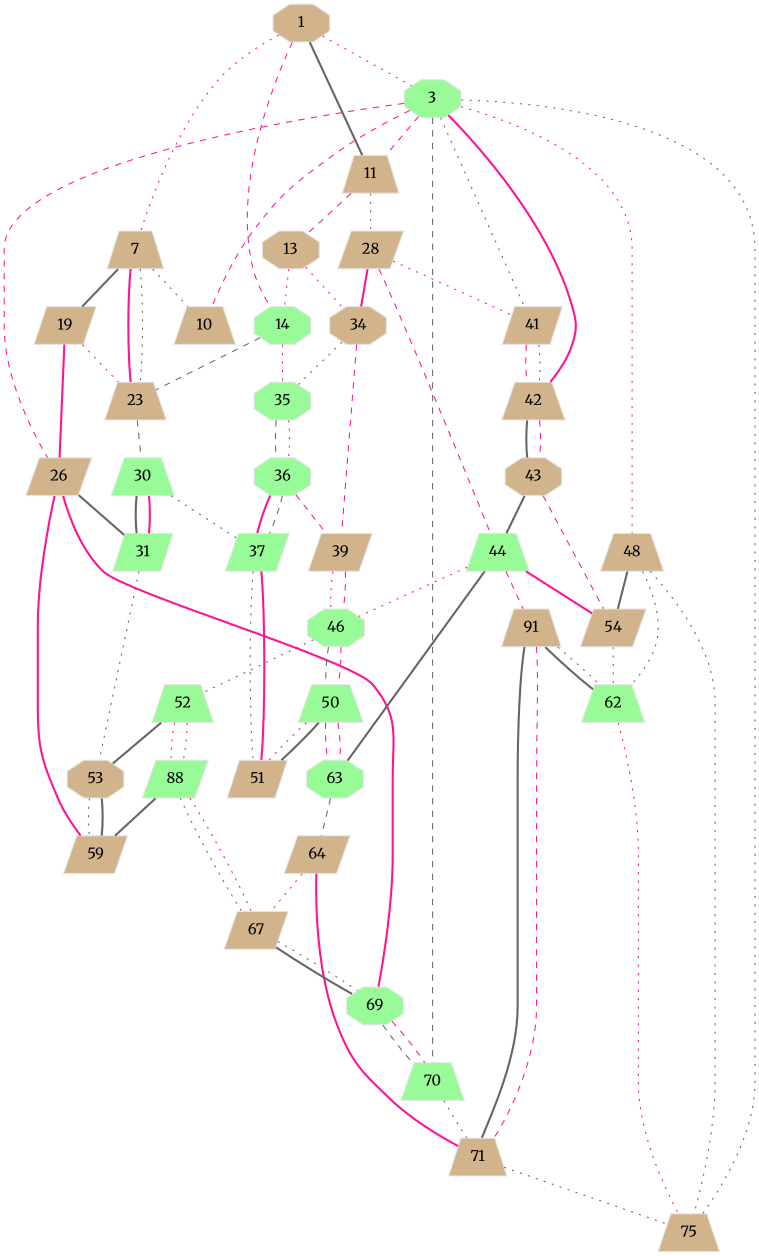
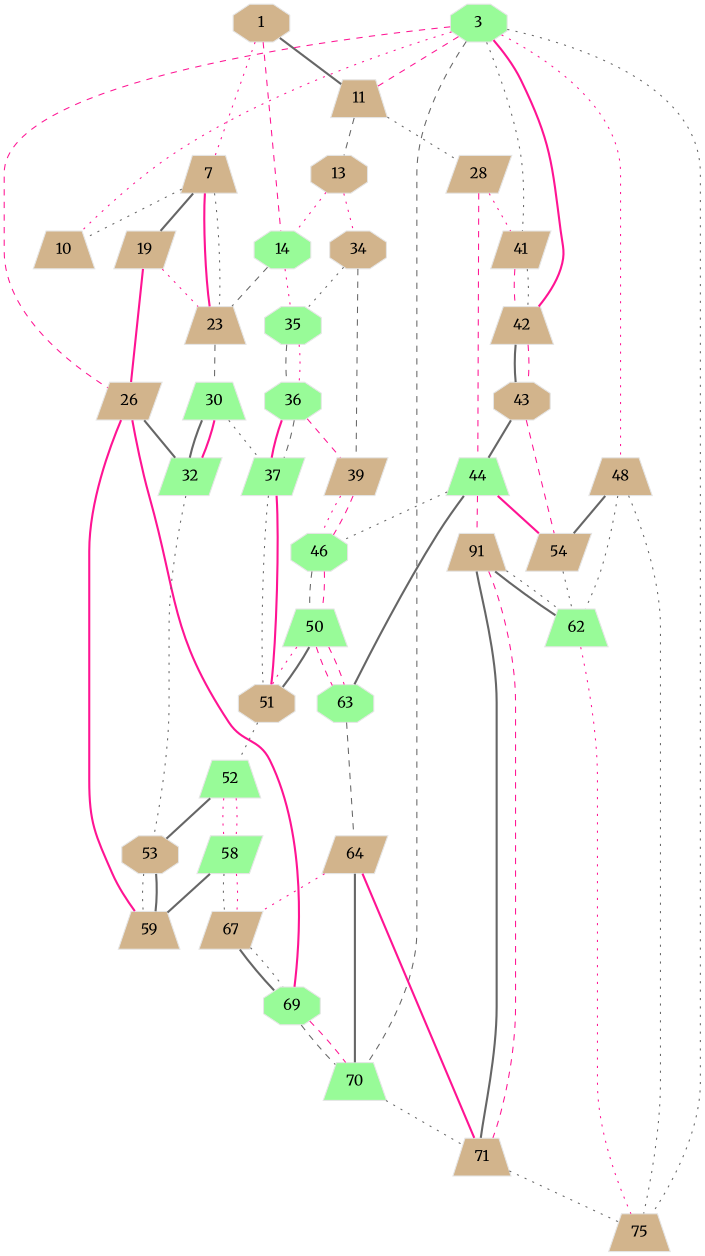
edge "1" -- "3": removed
edge "3" -- "10": style dashed -> dotted
edge "11" -- "13": color deeppink -> gray40
edge "28" -- "34": removed
edge "34" -- "39": color deeppink -> gray40
node "31": label "31" -> "32"
edge "44" -- "46": color deeppink -> gray40
edge "46" -- "52": now "51" -- "52"
node "88": label "88" -> "58"
node "51": shape parallelogram -> octagon
node "59": shape parallelogram -> trapezium
edge "64" -- "70": added
